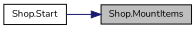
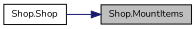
node "Shop.Start": label "Shop.Start" -> "Shop.Shop"
